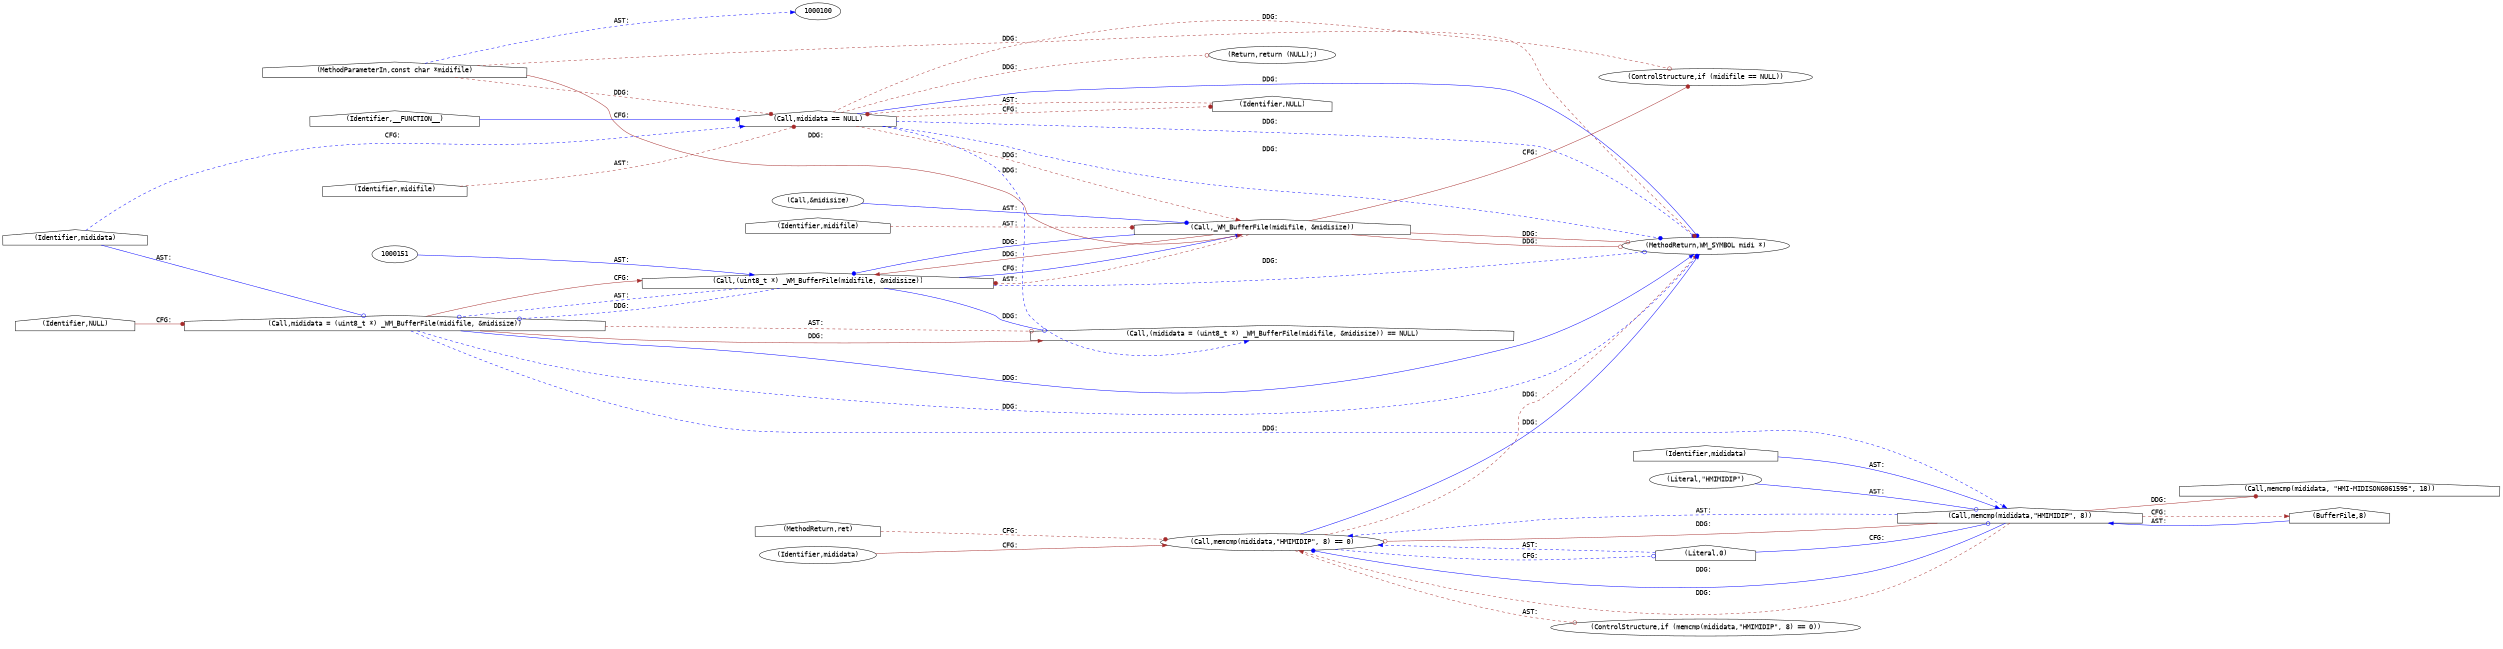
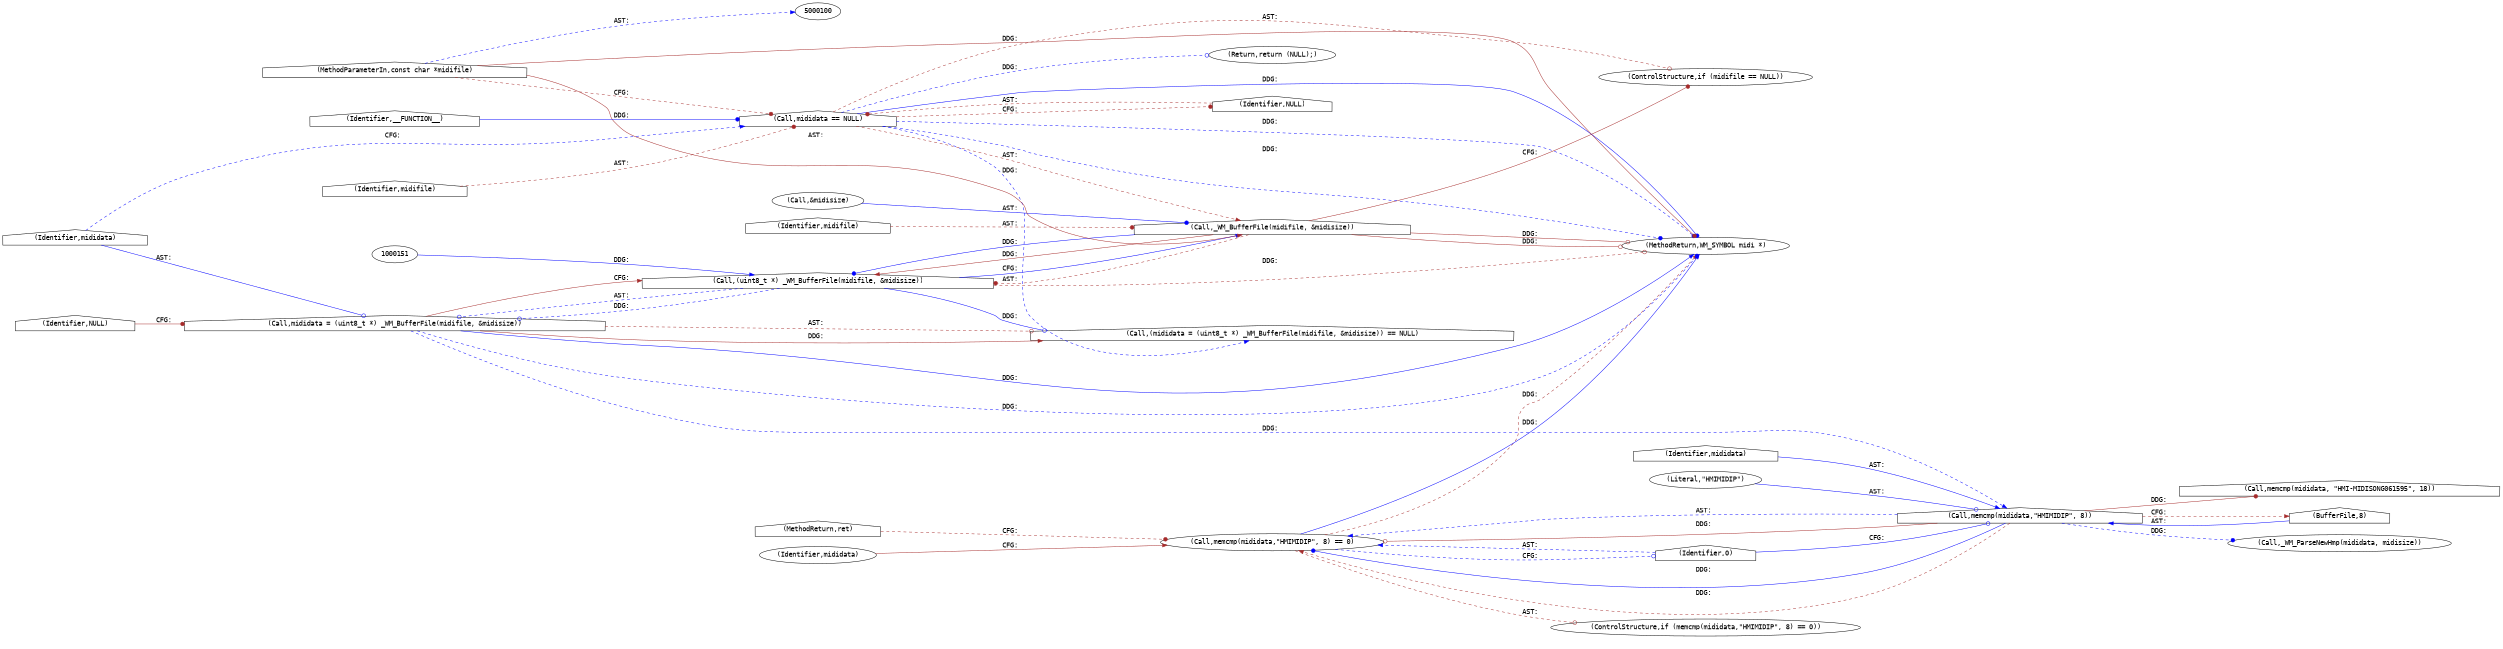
node "1000100": label "1000100" -> "5000100"
edge "(Call,mididata == NULL)" -> "(ControlStructure,if (midifile == NULL))": label "DDG: " -> "AST: "
edge "(MethodParameterIn,const char *midifile)" -> "(MethodReturn,WM_SYMBOL midi *)": style dashed -> solid
edge "(Call,mididata == NULL)" -> "(Return,return (NULL);)": color brown -> blue
edge "(MethodParameterIn,const char *midifile)" -> "(Call,mididata == NULL)": label "DDG: " -> "CFG: "
edge "(Identifier,__FUNCTION__)" -> "(Call,mididata == NULL)": label "CFG: " -> "DDG: "
edge "(MethodParameterIn,const char *midifile)" -> "(Call,_WM_BufferFile(midifile, &midisize))": label "DDG: " -> "AST: "
edge "(Call,mididata == NULL)" -> "(Call,_WM_BufferFile(midifile, &midisize))": label "DDG: " -> "AST: "
edge "1000151" -> "(Call,(uint8_t *) _WM_BufferFile(midifile, &midisize))": label "AST: " -> "DDG: "
edge "(Call,(uint8_t *) _WM_BufferFile(midifile, &midisize))" -> "(MethodReturn,WM_SYMBOL midi *)": color blue -> brown
node "(Call,_WM_ParseNewHmp(mididata, midisize))": added
node "(Literal,0)": label "(Literal,0)" -> "(Identifier,0)"
